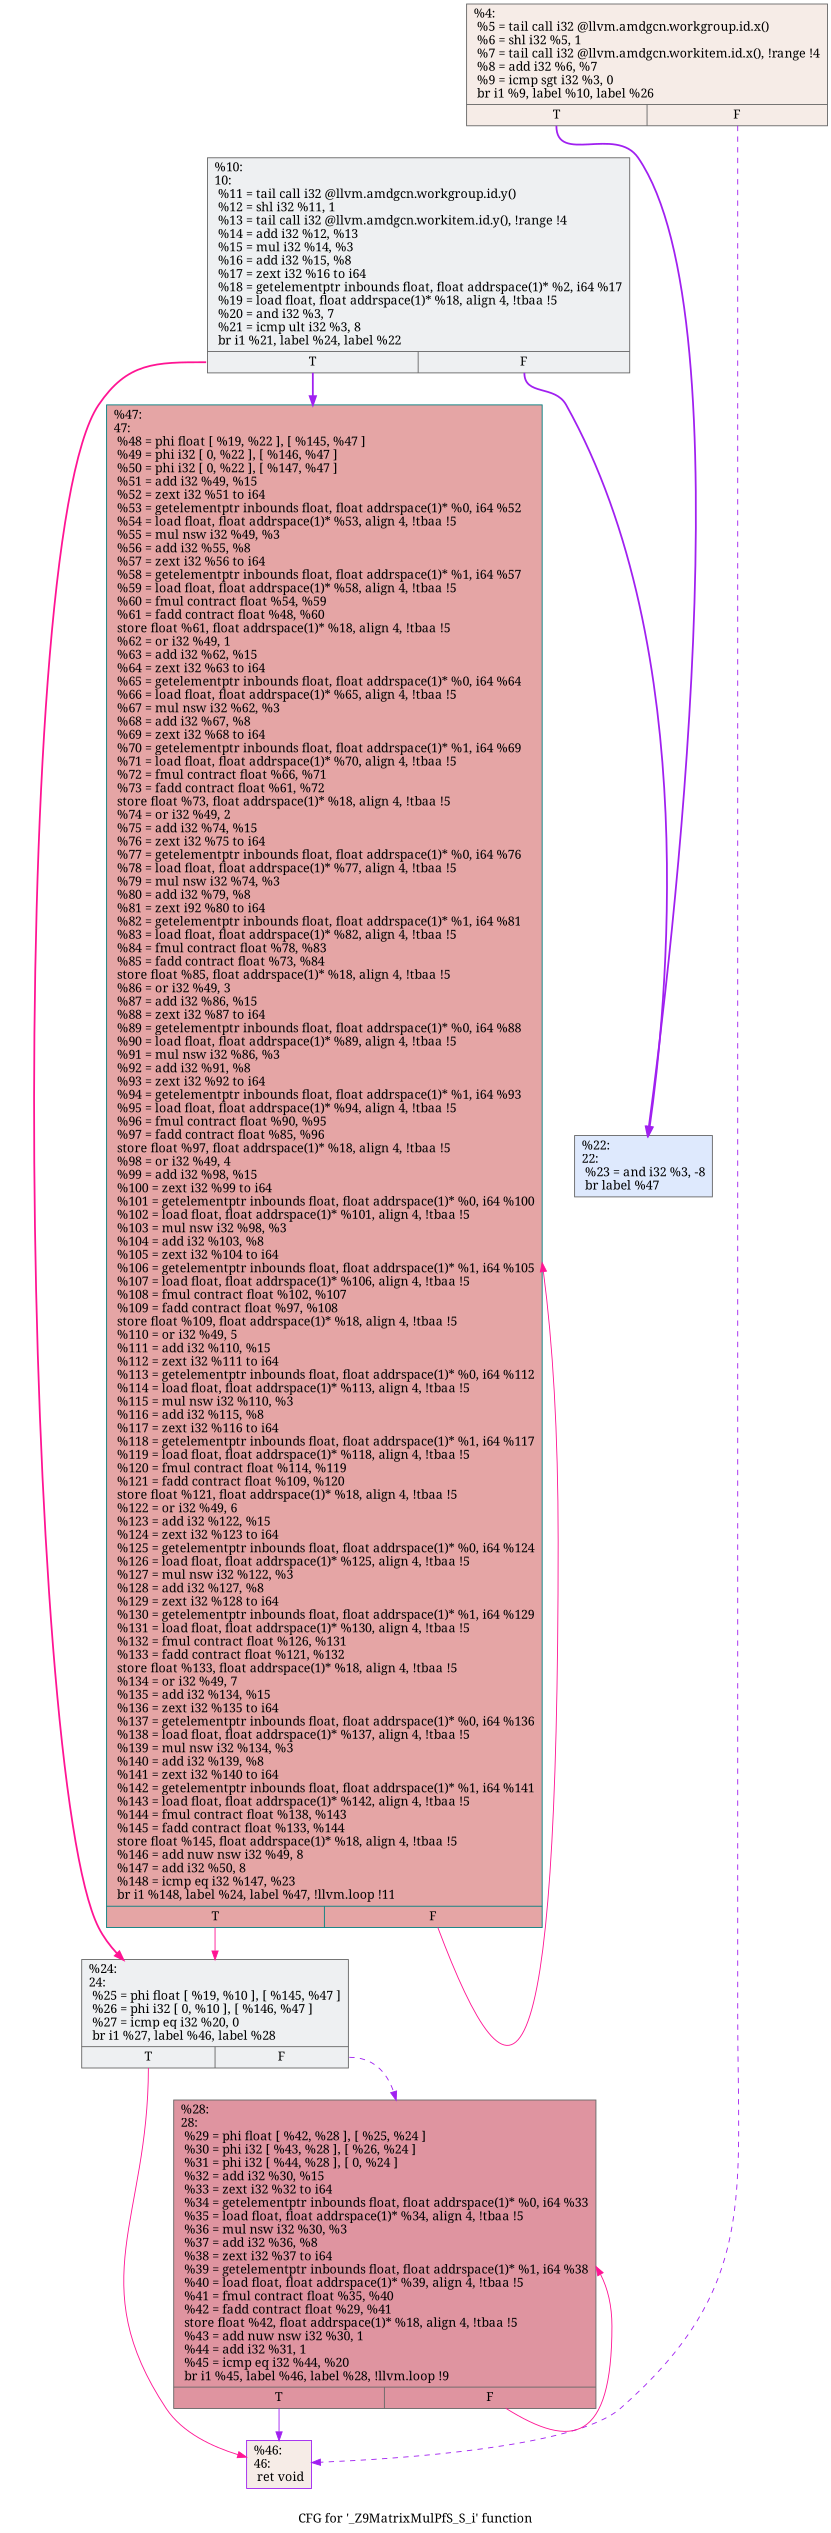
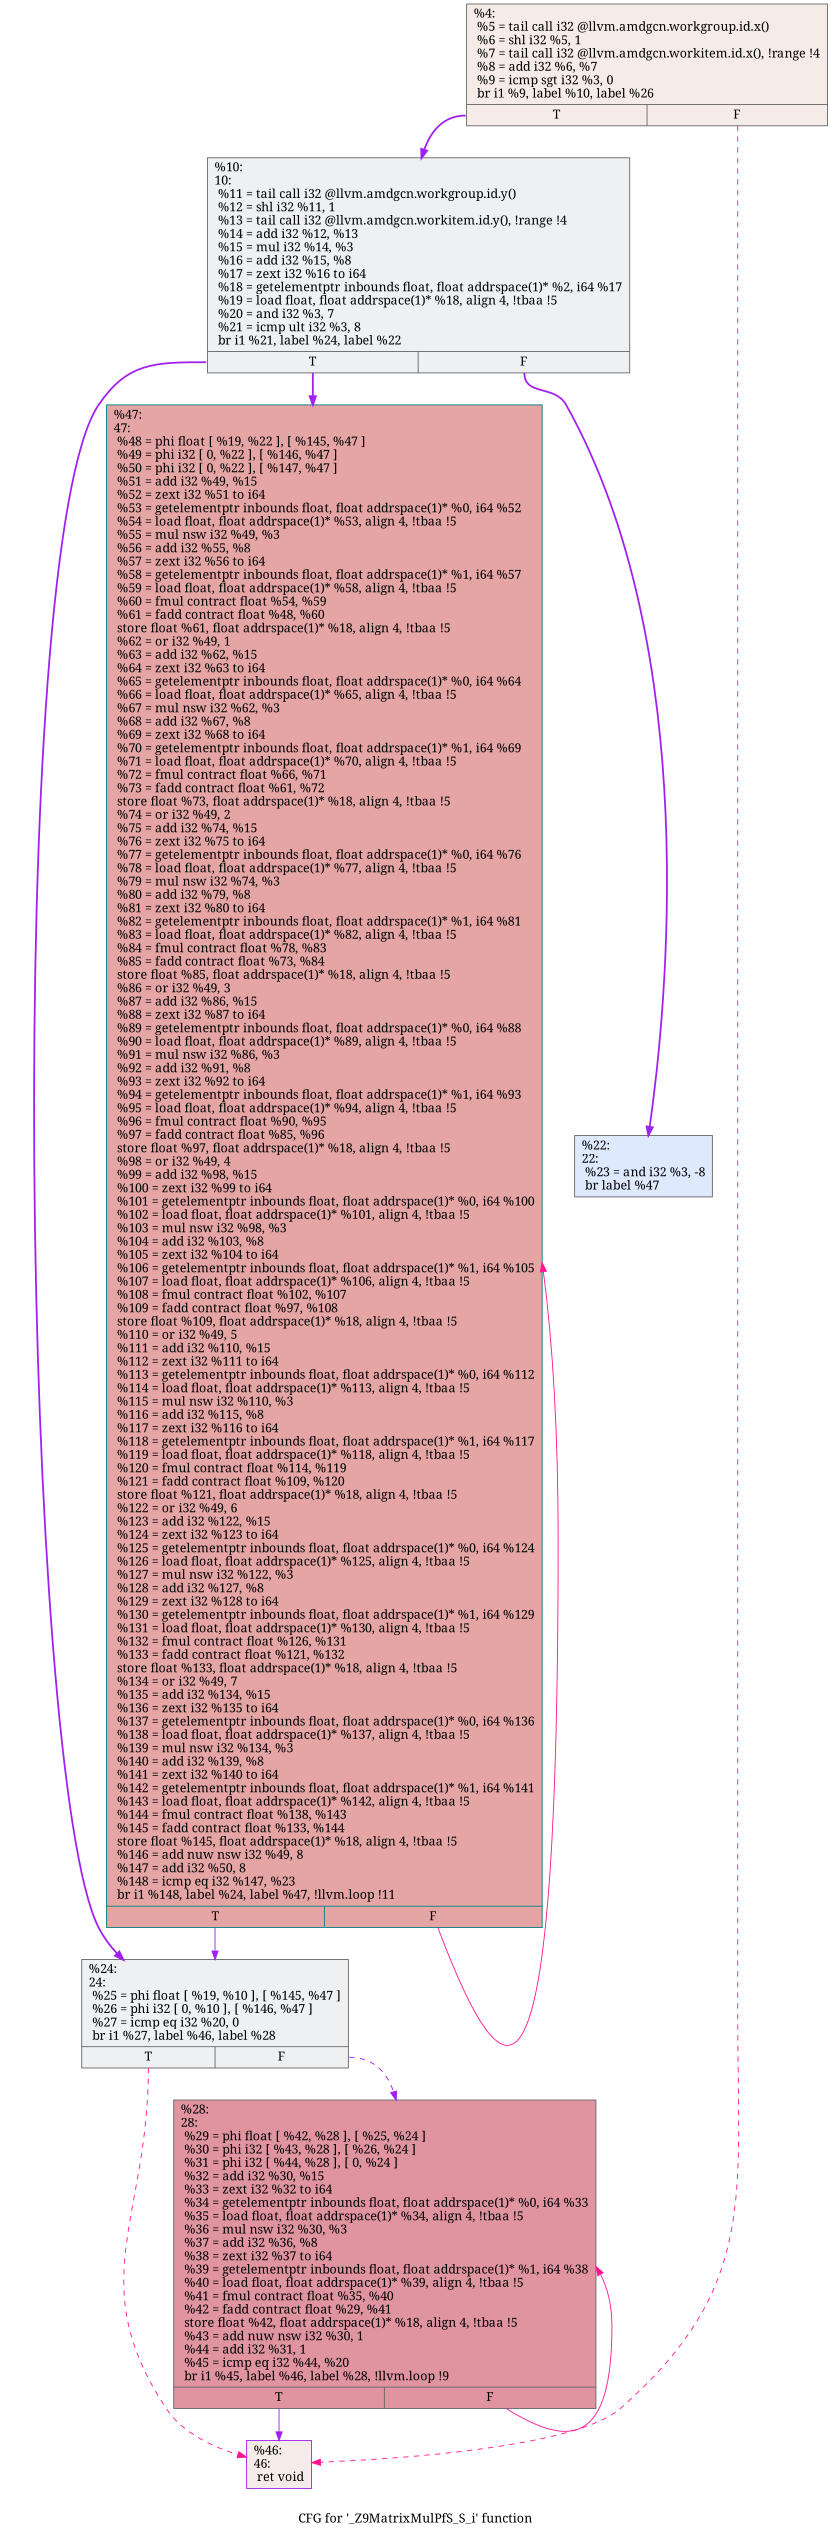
edge "%4:" -> "%22:": now "%4:" -> "%10:"
node "%47:": text "%81 = zext i92 %80 to i64" -> "%81 = zext i32 %80 to i64"
edge "%10:" -> "%24:": color deeppink -> purple
edge "%4:" -> "%46:": color purple -> deeppink
edge "%47:" -> "%24:": color deeppink -> purple
edge "%24:" -> "%46:": style solid -> dashed
